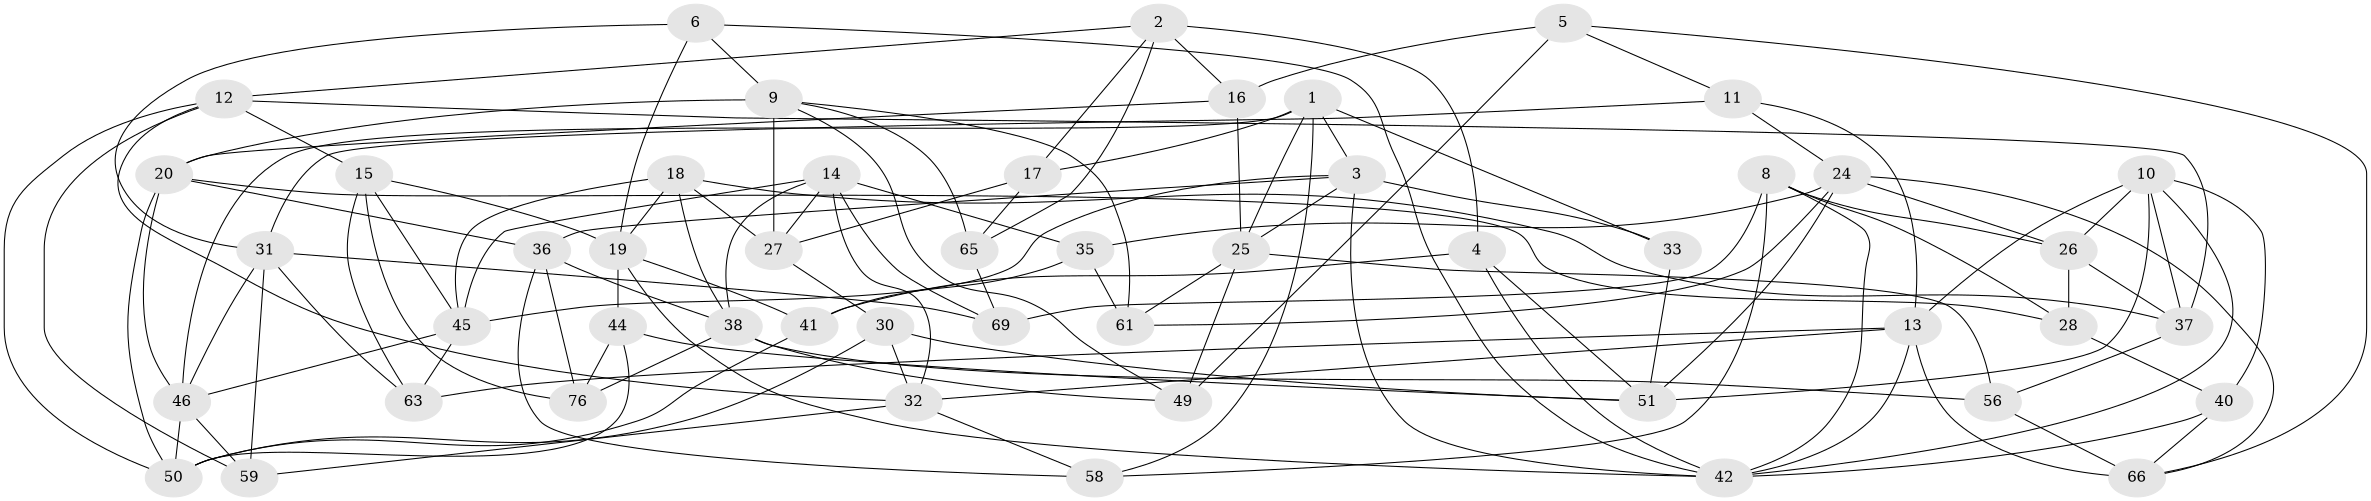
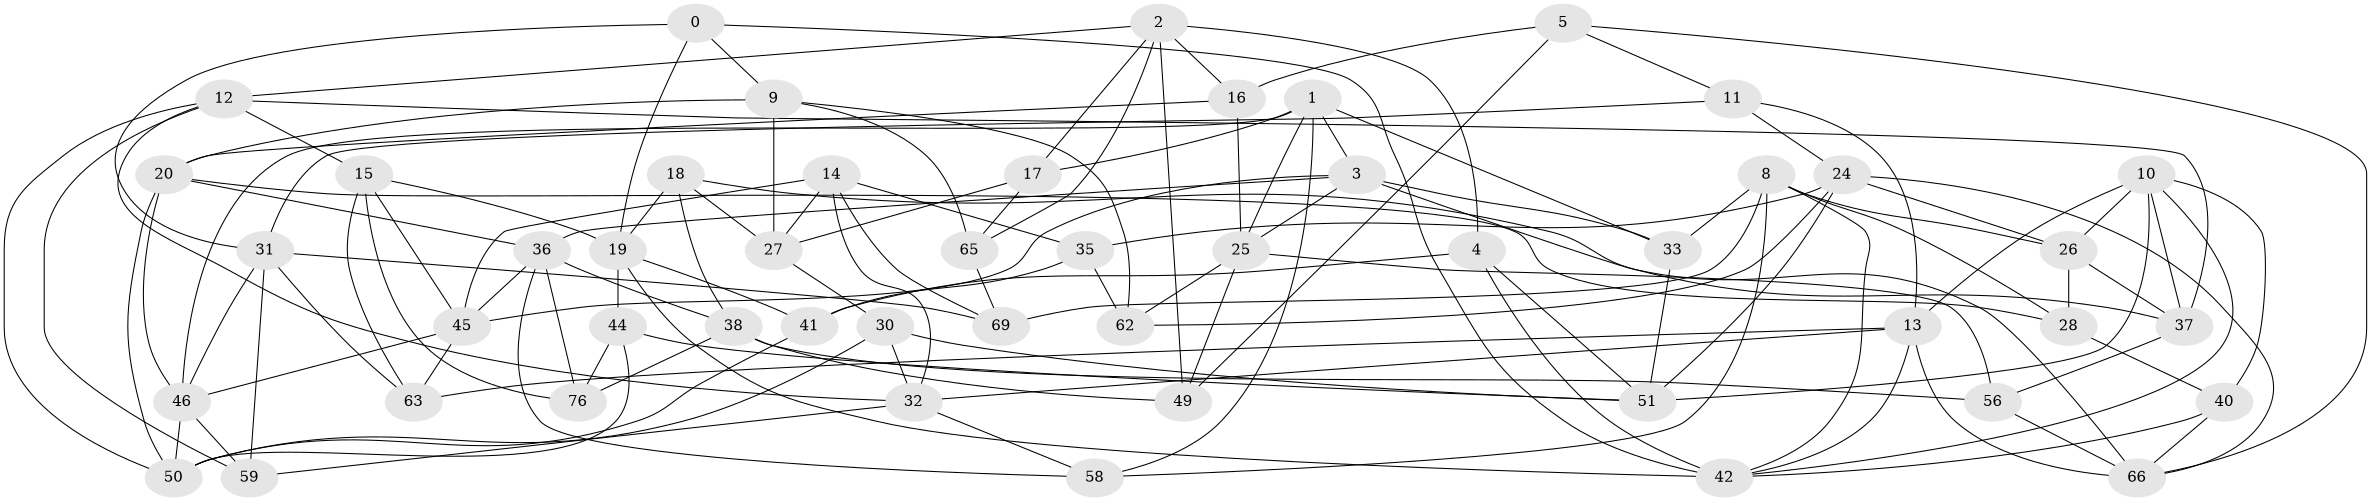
node "6": label "6" -> "0"
edge "18" -- "45": now "36" -- "45"
edge "8" -- "33": added
edge "14" -- "38": removed
edge "9" -- "49": now "2" -- "49"
node "61": label "61" -> "62"
edge "3" -- "42": now "3" -- "66"
